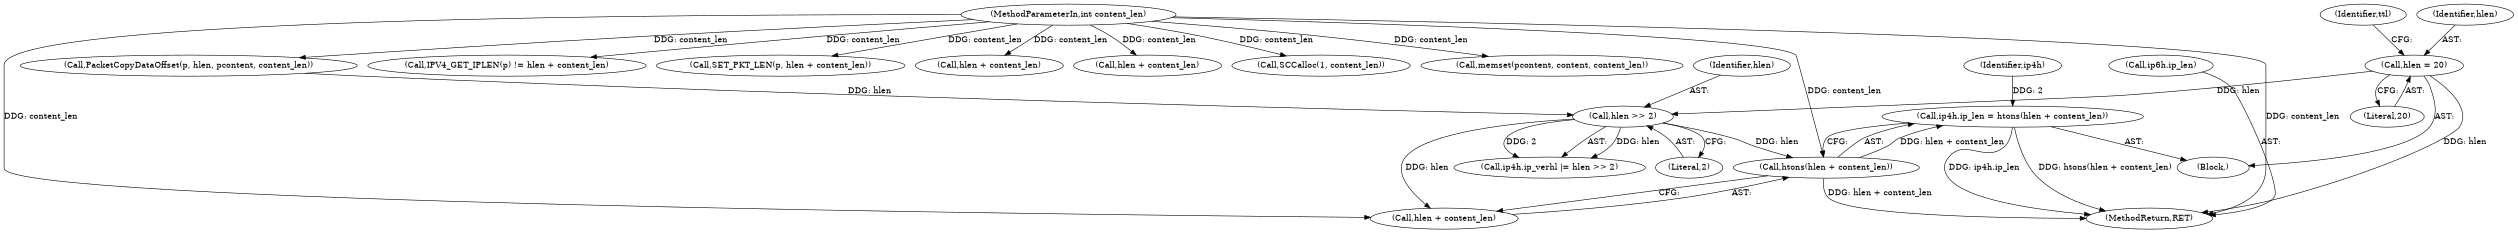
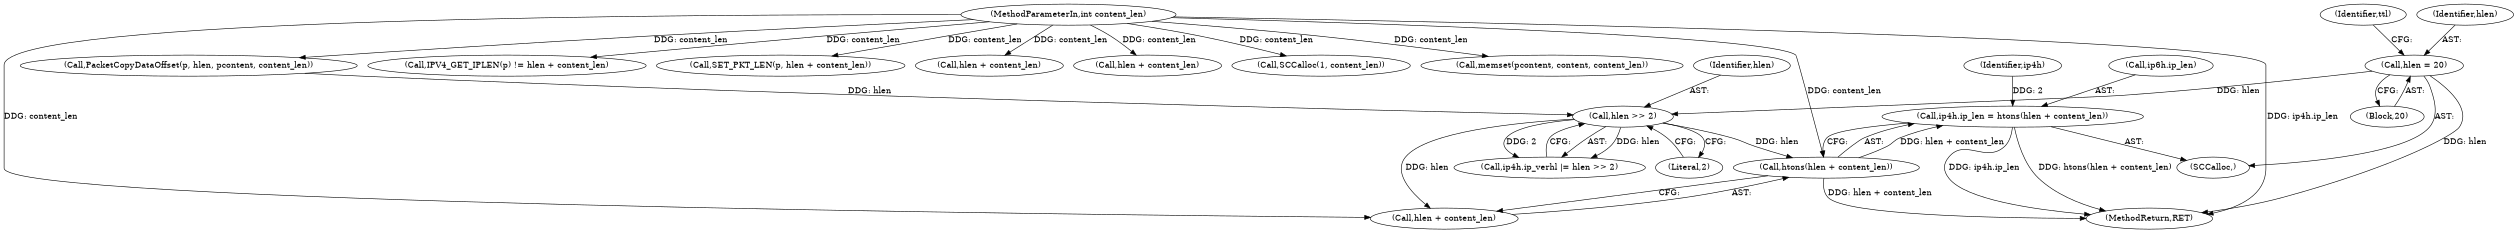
edge "(MethodParameterIn,int content_len)" -> "(MethodReturn,RET)": label "DDG: content_len" -> "DDG: ip4h.ip_len"
node "(Literal,20)": label "(Literal,20)" -> "(Block,20)"
edge "(Call,ip4h.ip_verhl |= hlen >> 2)" -> "(Call,hlen >> 2)": added, label "CFG:"
edge "(Literal,2)" -> "(Call,hlen >> 2)": label "AST: " -> "CFG: "
edge "(Call,ip6h.ip_len)" -> "(MethodReturn,RET)": now "(Call,ip6h.ip_len)" -> "(Call,ip4h.ip_len = htons(hlen + content_len))"
node "(Block,)": label "(Block,)" -> "(SCCalloc,)"
